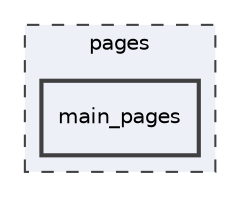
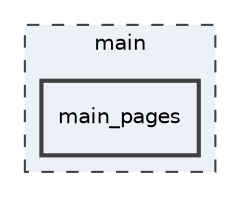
cluster "pages": label "pages" -> "main"
